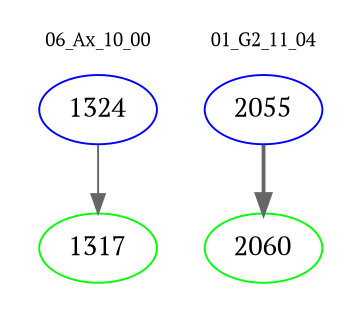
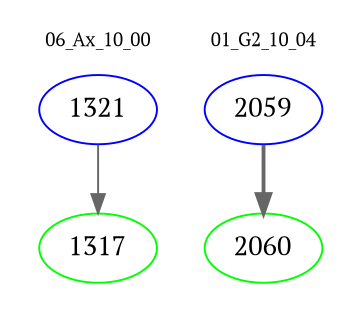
cluster "01_G2_11_04": label "01_G2_11_04" -> "01_G2_10_04"
node "1324": label "1324" -> "1321"
node "2055": label "2055" -> "2059"
